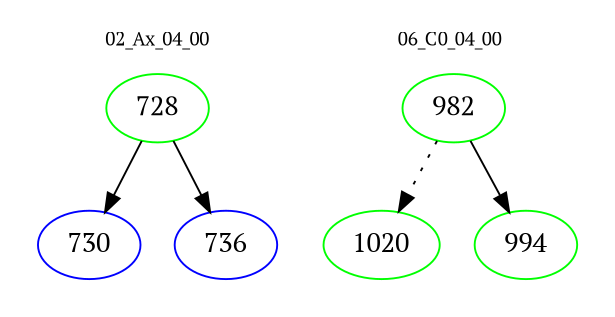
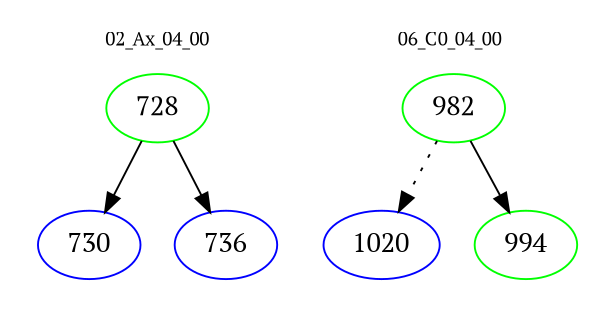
node "1020": color green -> blue
